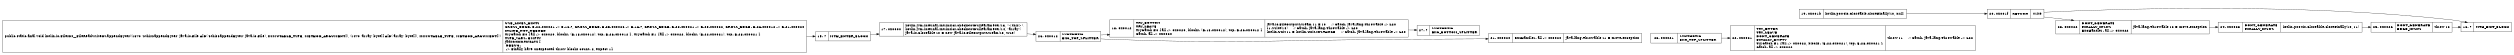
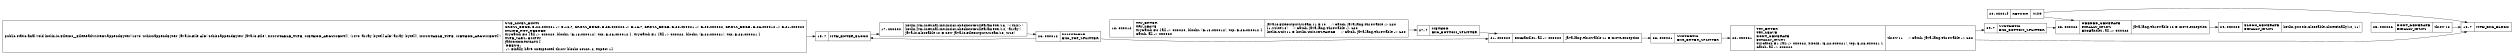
node "19: 0x001b": removed
node "18: 0x0012": text "TRY_BOTTOM" -> "TRY_ENTER"
node "23: 0x0022": text "DONT_GENERATE" -> "NEEDED_GENERATE"
node "24: 0x0023": text "DONT_GENERATE" -> "BLOCK_GENERATE"
edge "24: 0x0023" -> "25: 0x0026": removed
node "16: ?": text "MTH_EXIT_BLOCK" -> "MTH_EXC_BLOCK"
node "27: ?": text "SYNTHETIC" -> "METHOD"
node "29: ?": added
node "25: 0x0026": text "EDGE_INSNS" -> "FINALLY_INSNS"
edge "27: ?" -> "21: 0x0020": added
node "26: 0x0012": text "SYNTHETIC" -> "IMMUTABLE"
edge "26: 0x0012" -> "18: 0x0012": now "26: 0x0012" -> "15: ?"
edge "21: 0x0020" -> "28: 0x0021": added
node "28: 0x0021": text "EXC_TOP_SPLITTER" -> "EXC_ENTER_SPLITTER"
node "22: 0x0021": text "FINALLY_EMPTY" -> "FINALLY_INSNS"
edge "22: 0x0021" -> "16: ?": added
